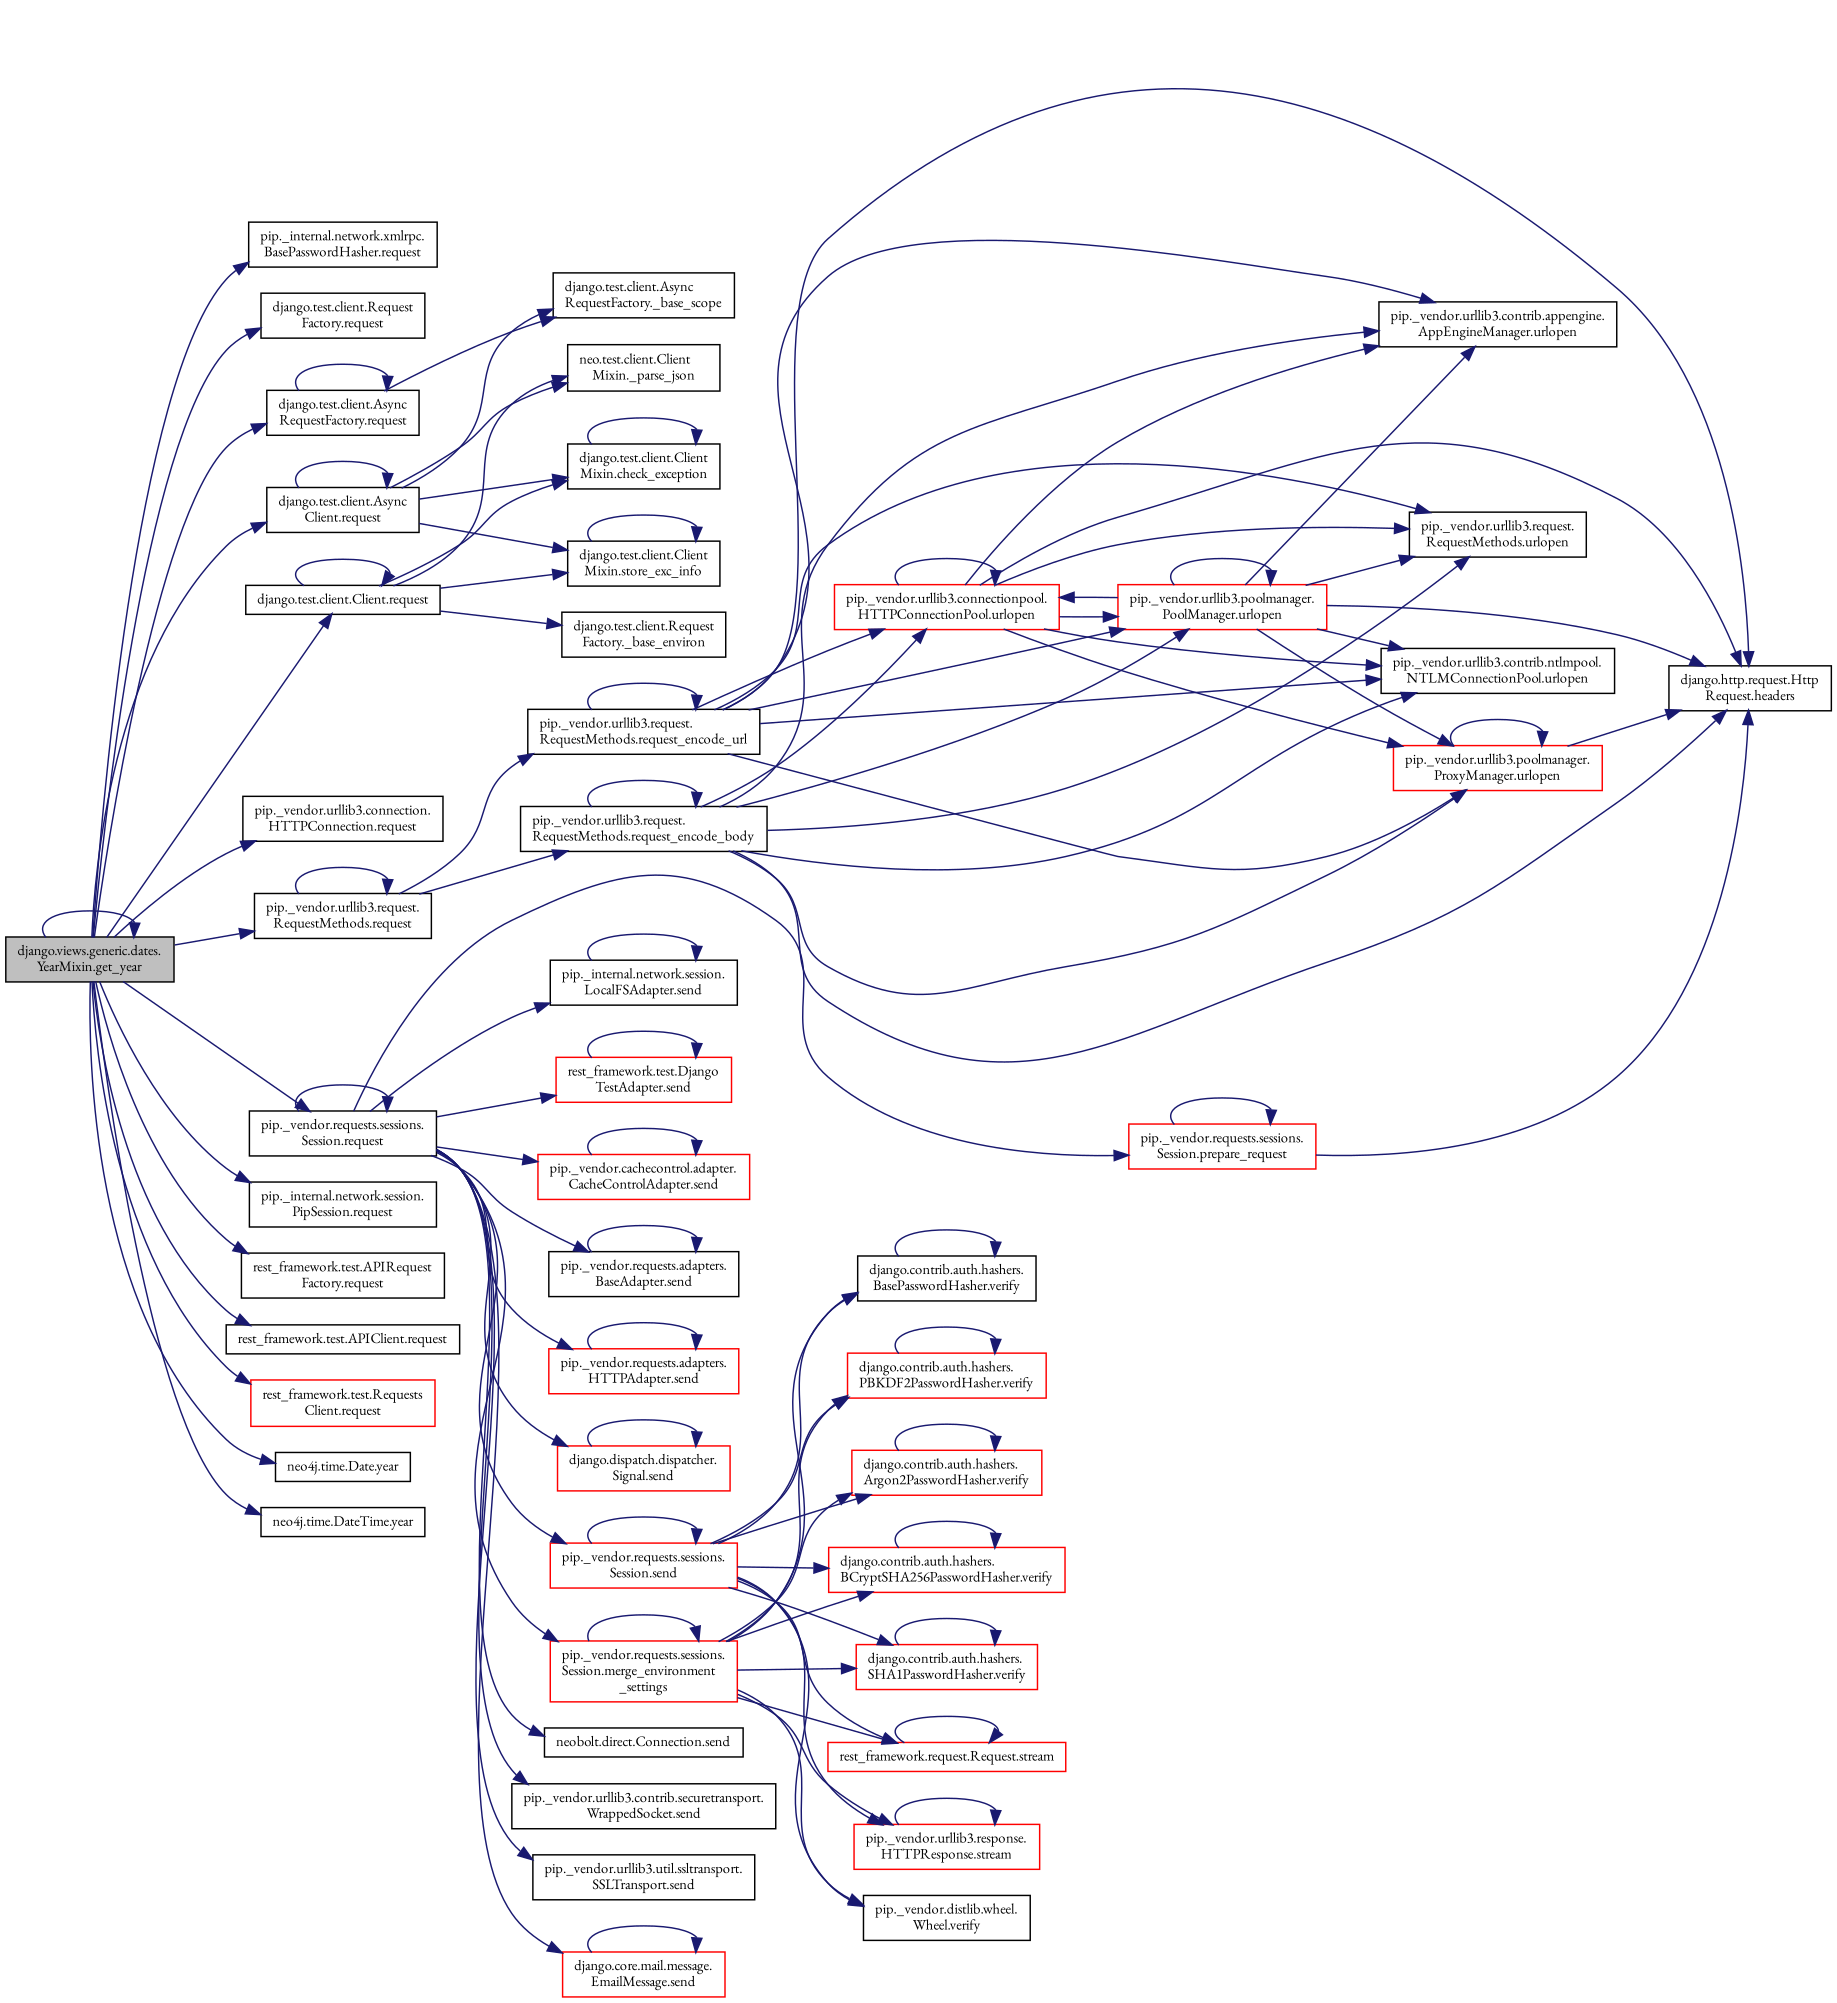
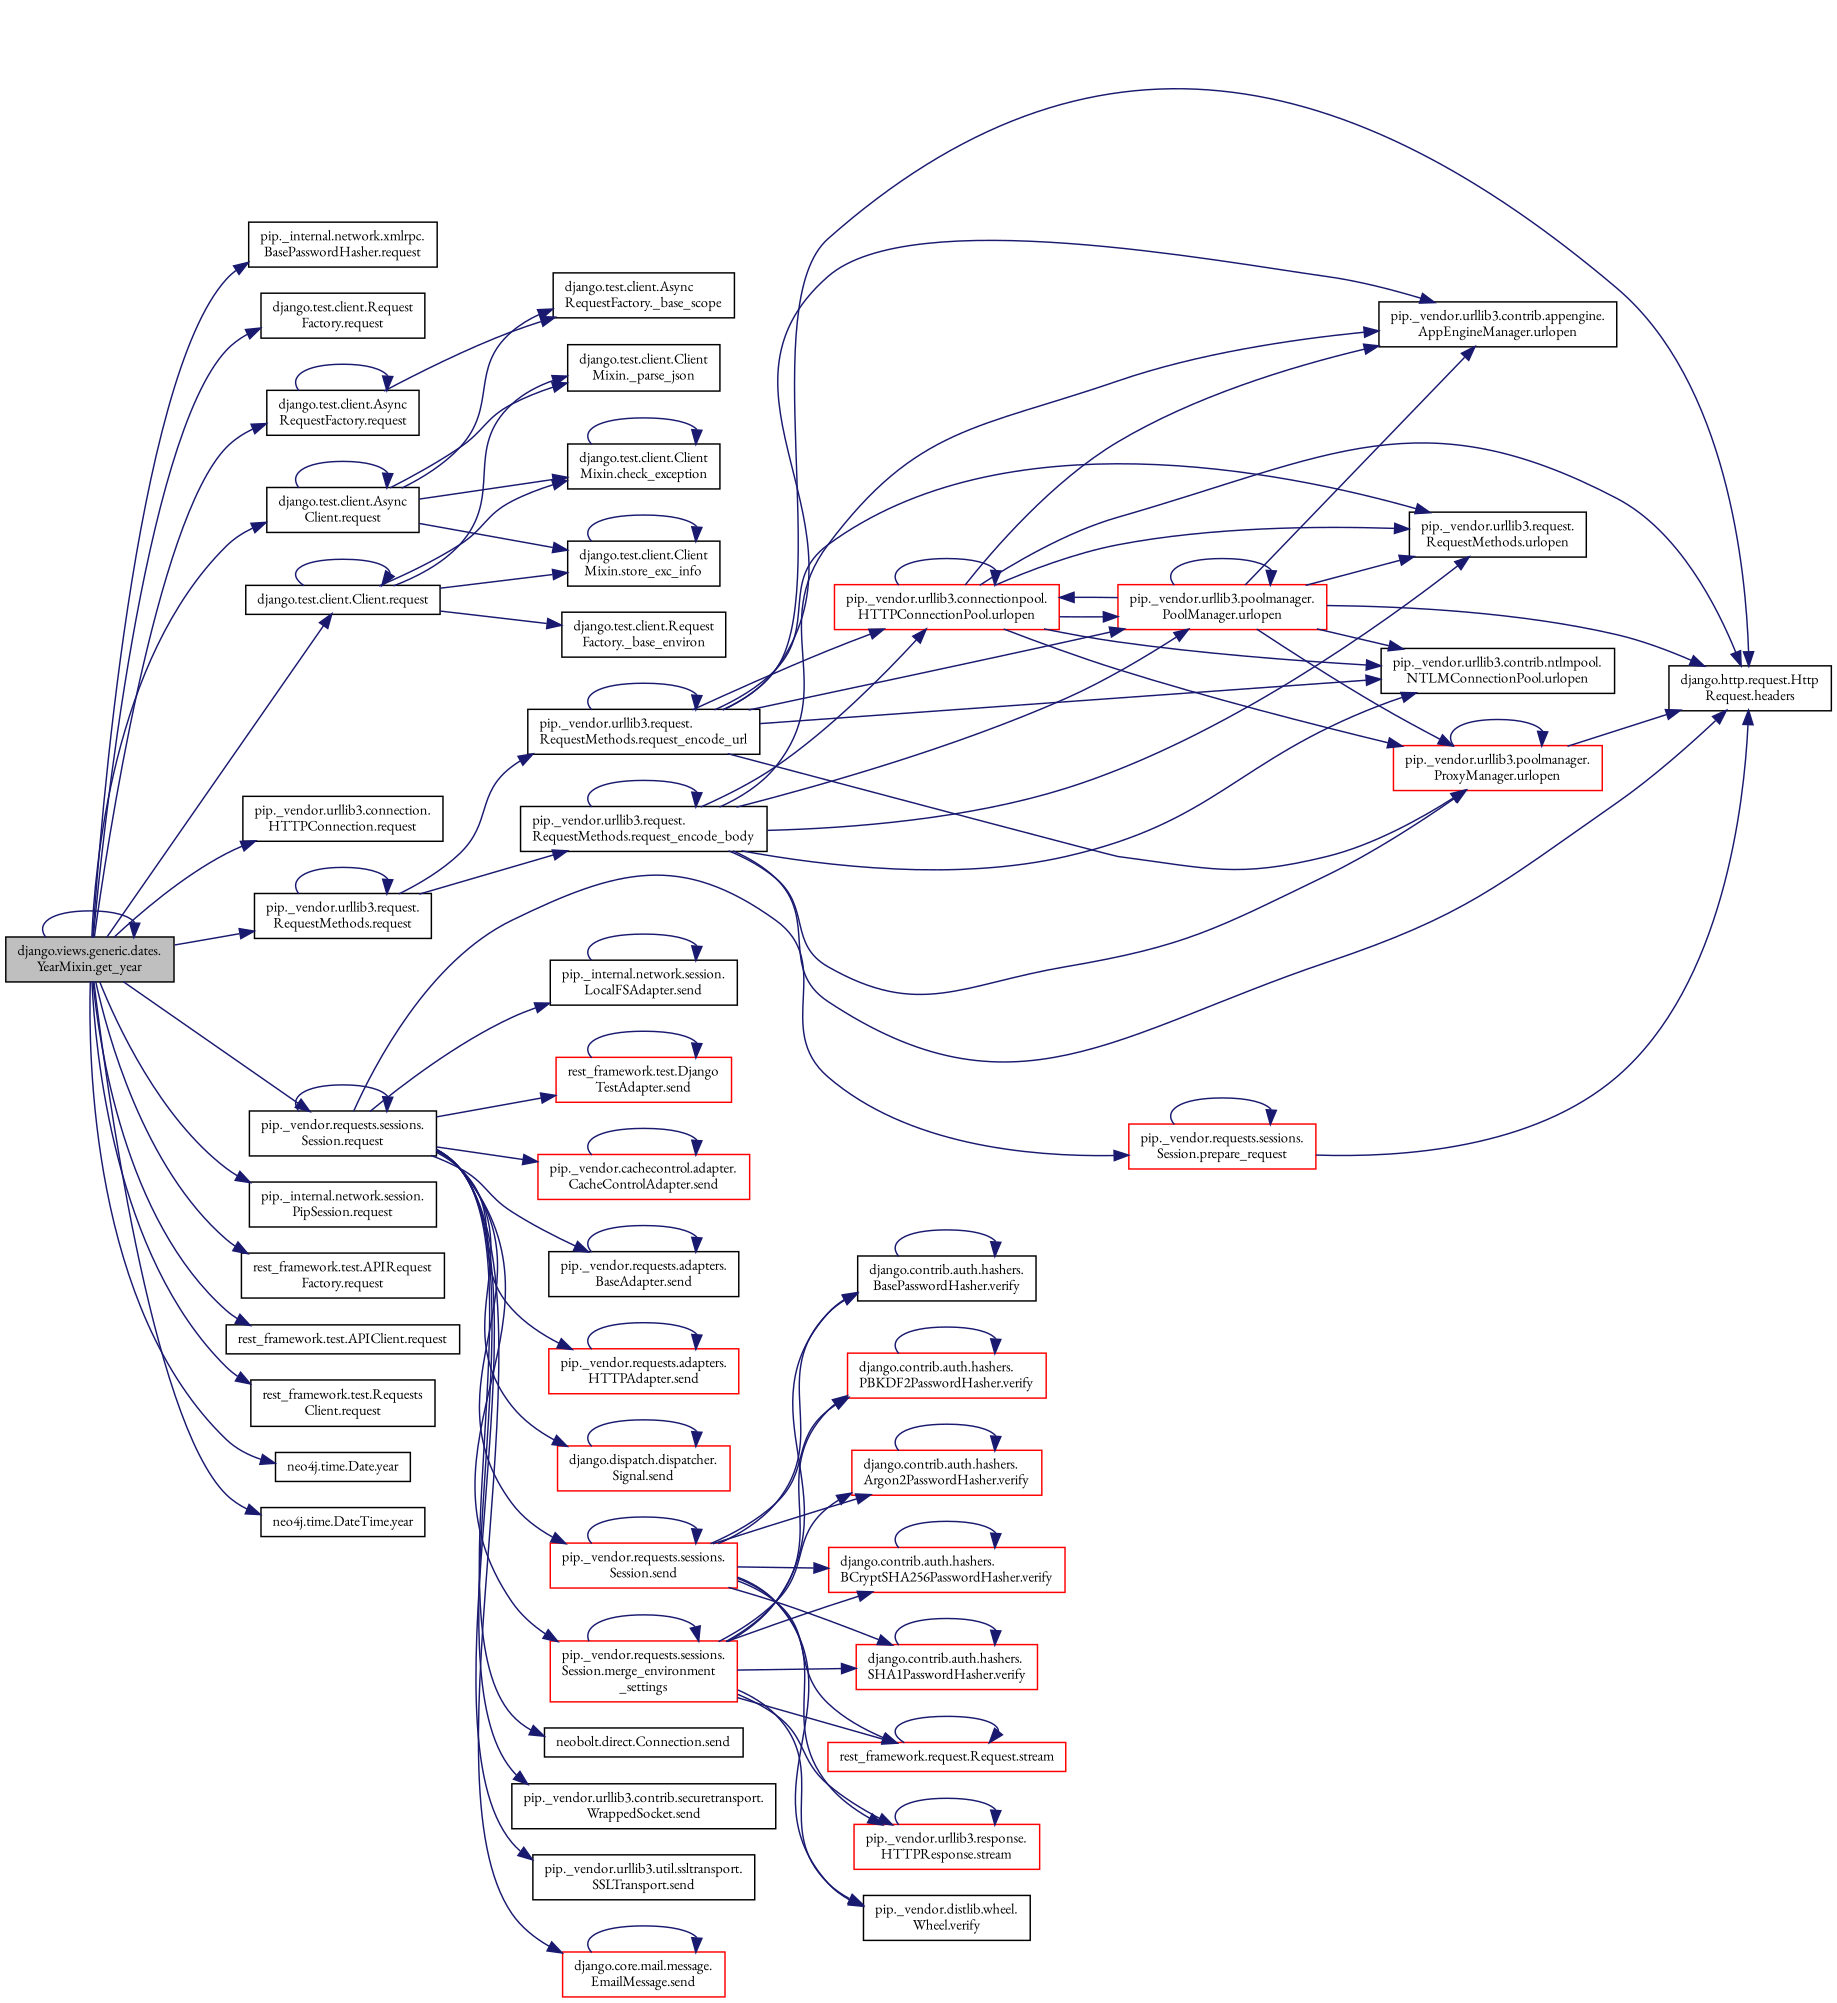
node "neo.test.client.Client Mixin._parse_json": label "neo.test.client.Client Mixin._parse_json" -> "django.test.client.Client Mixin._parse_json"
node "rest_framework.test.Requests Client.request": color red -> black
